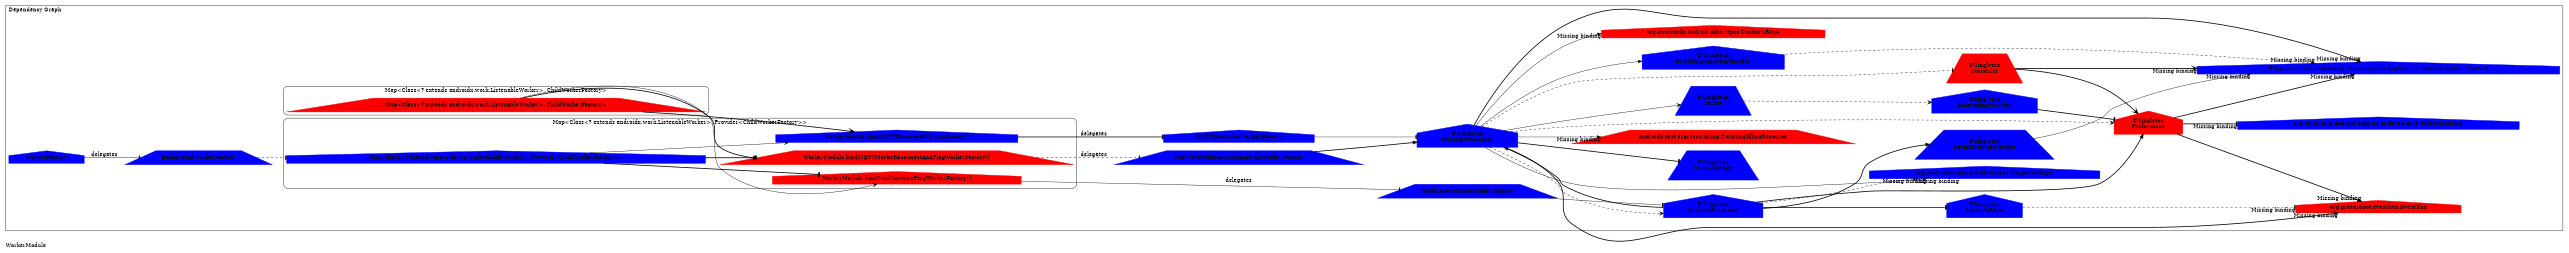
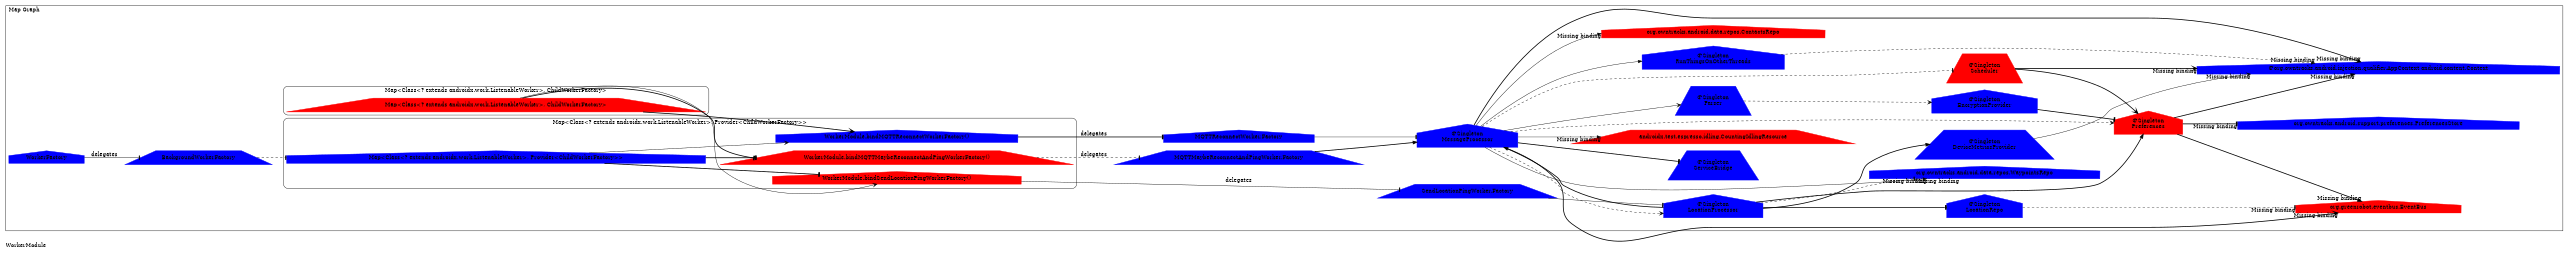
cluster "Dependency Graph": label "Dependency Graph" -> "Map Graph"
